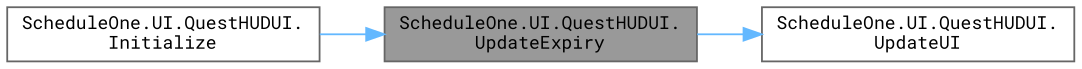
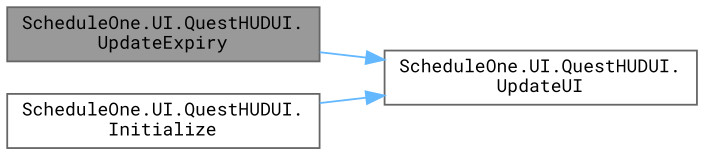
edge "ScheduleOne.UI.QuestHUDUI. Initialize" -> "ScheduleOne.UI.QuestHUDUI. UpdateExpiry": now "ScheduleOne.UI.QuestHUDUI. Initialize" -> "ScheduleOne.UI.QuestHUDUI. UpdateUI"
